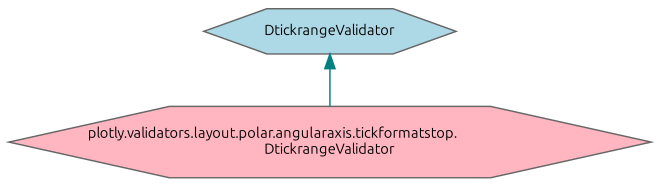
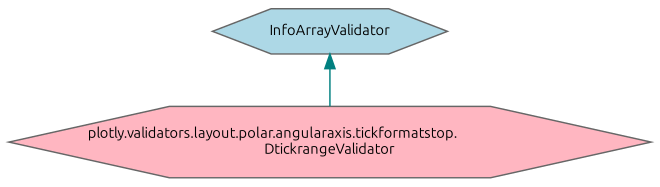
node "DtickrangeValidator": label "DtickrangeValidator" -> "InfoArrayValidator"
